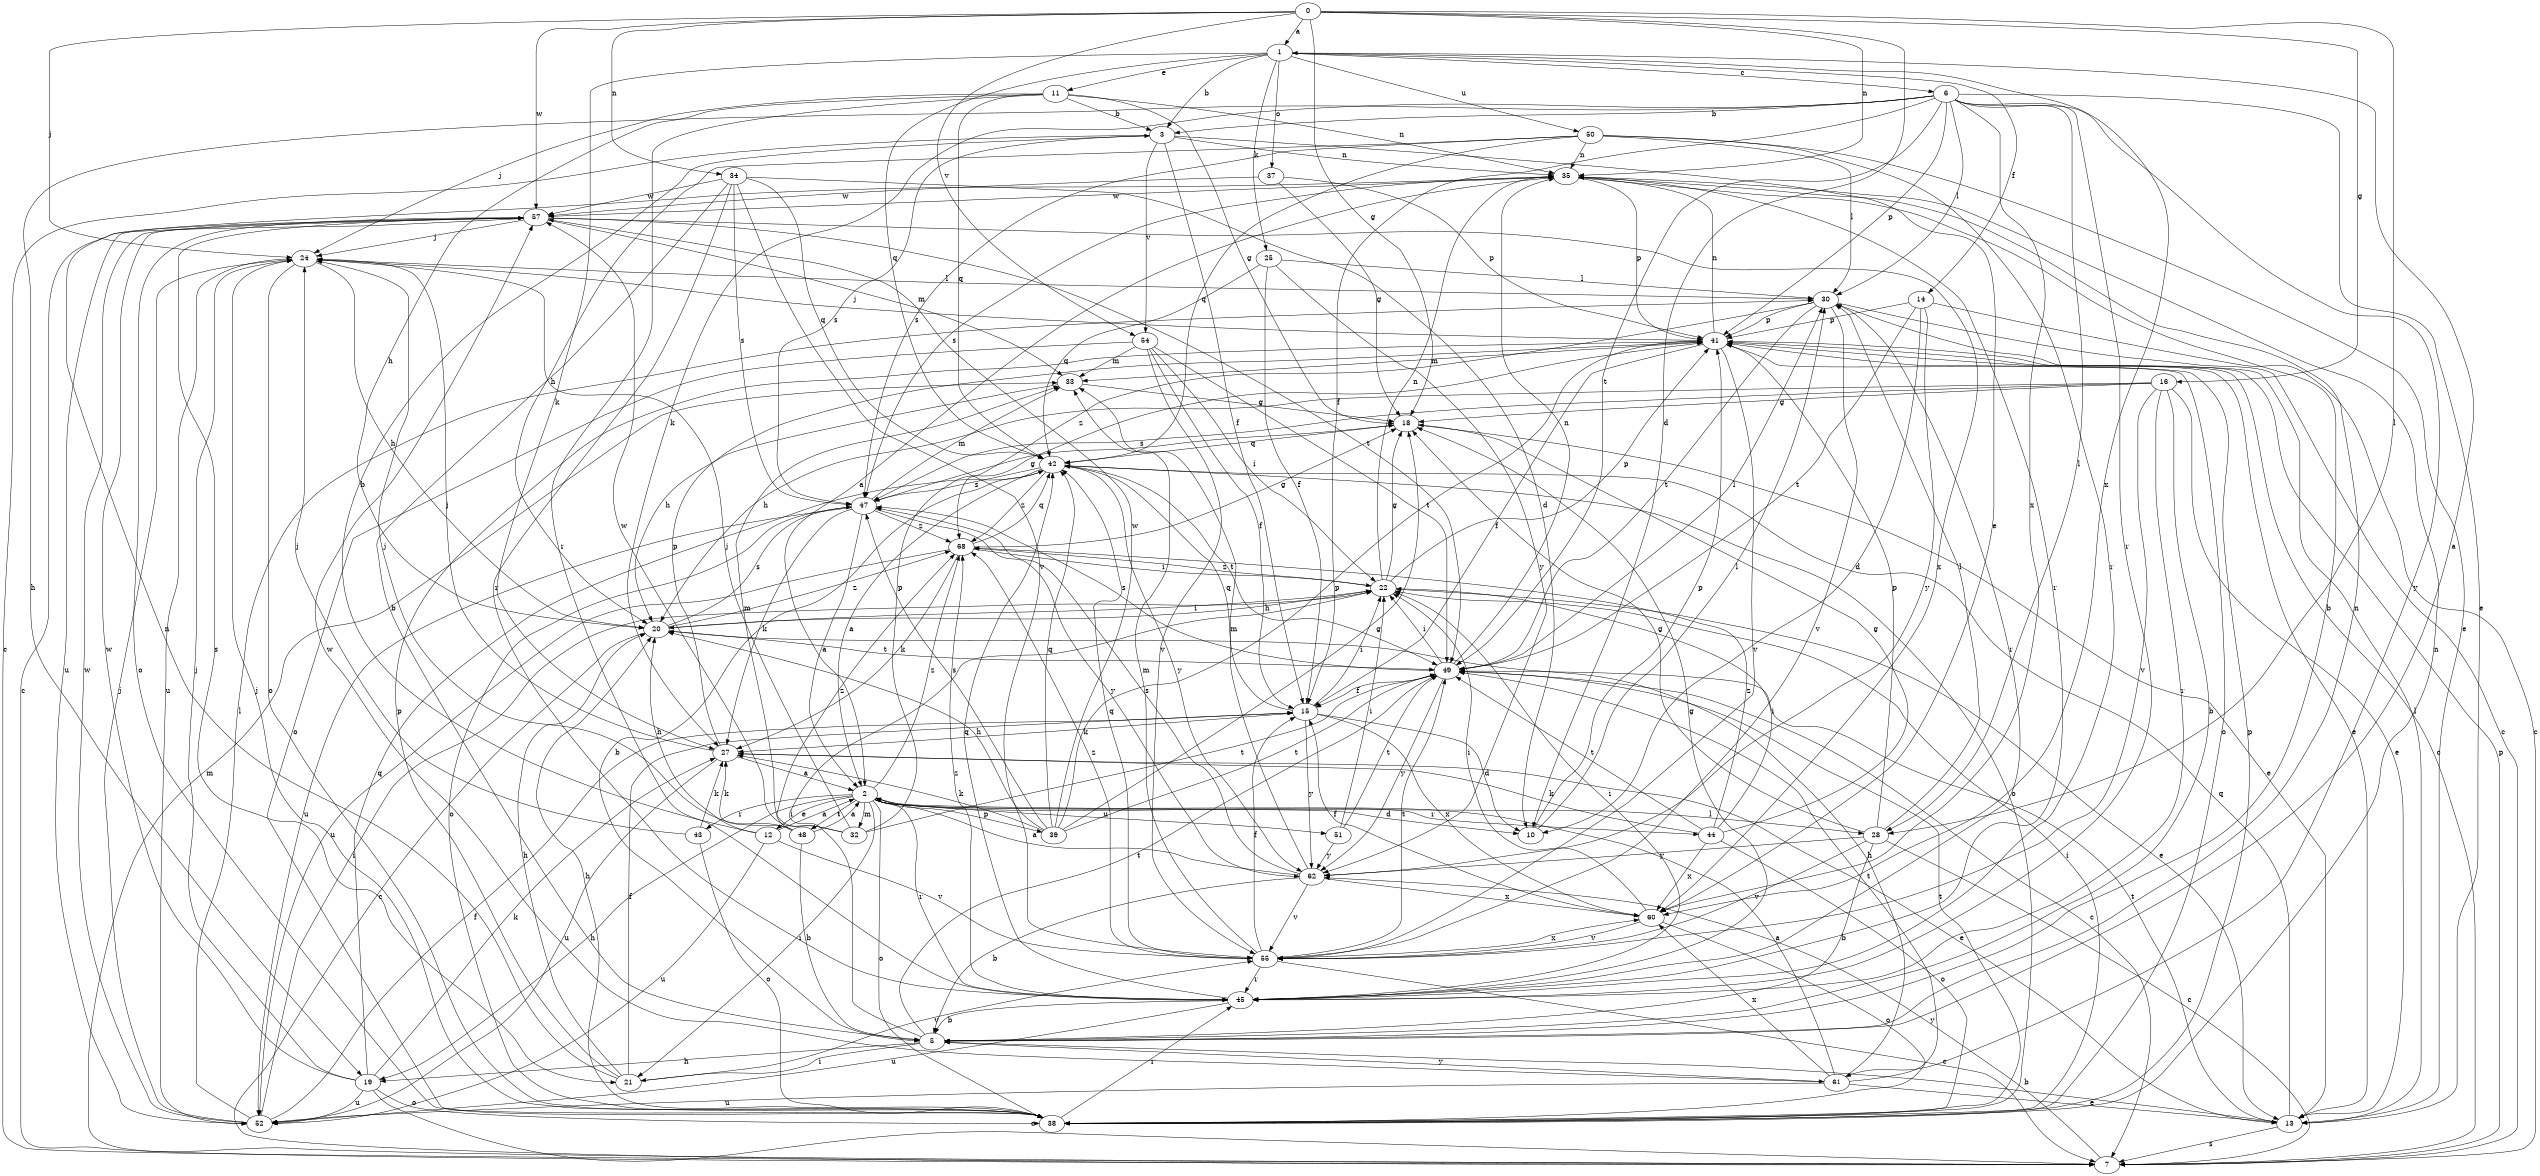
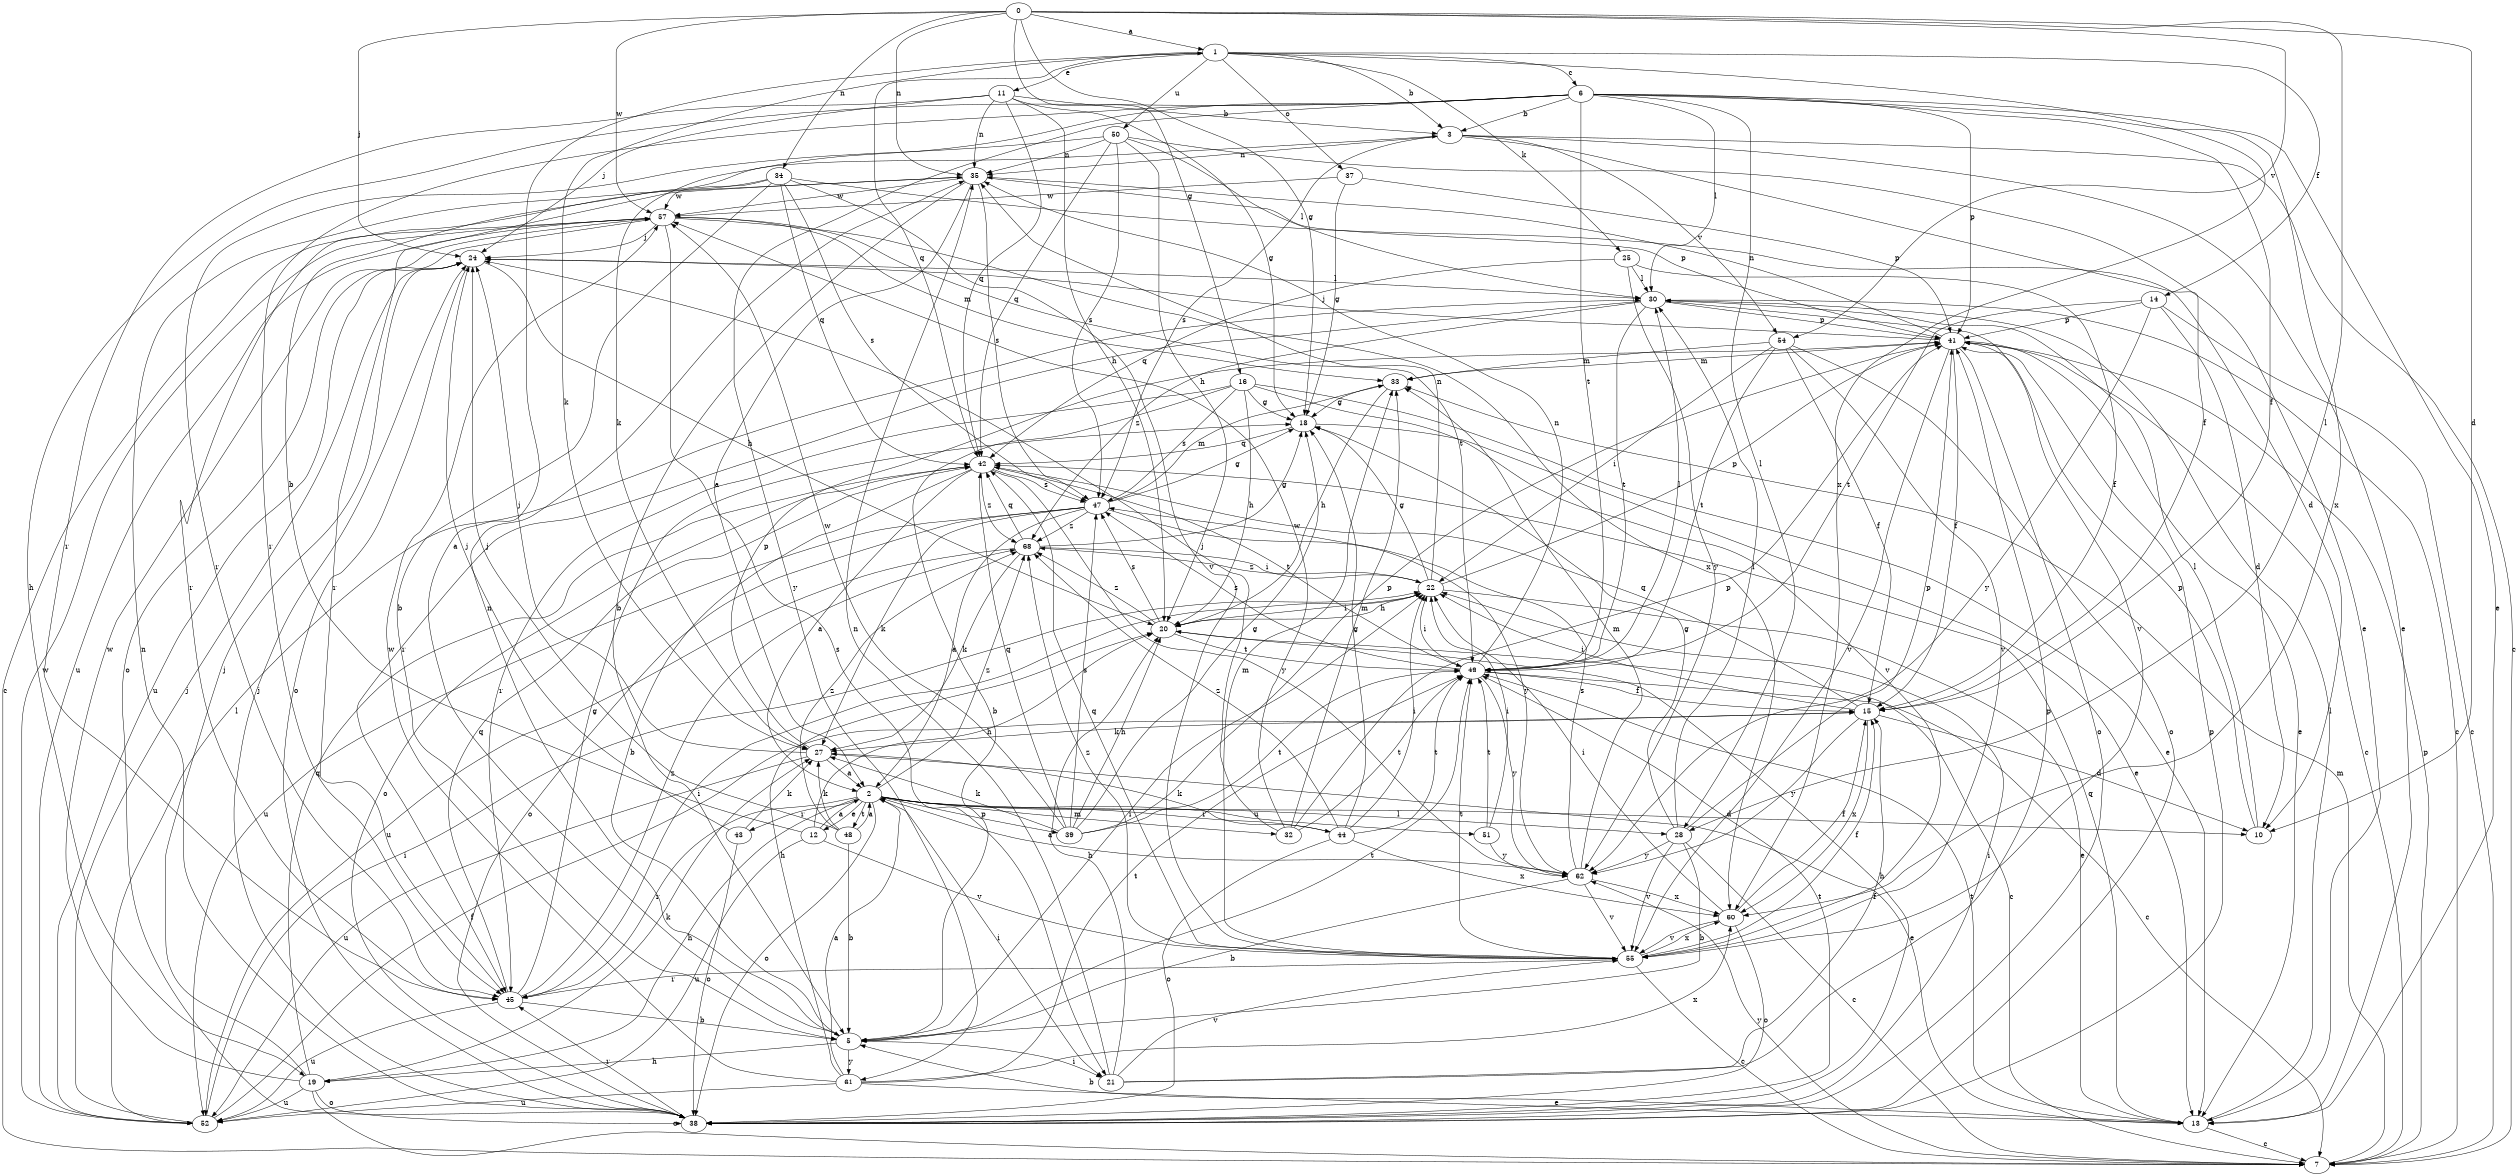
edge "3" -> "60": now "3" -> "13"
edge "13" -> "7": label "s" -> "c"
